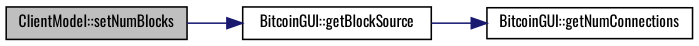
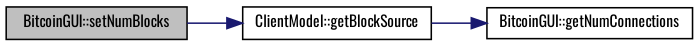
node "ClientModel::setNumBlocks": label "ClientModel::setNumBlocks" -> "BitcoinGUI::setNumBlocks"
node "BitcoinGUI::getBlockSource": label "BitcoinGUI::getBlockSource" -> "ClientModel::getBlockSource"
